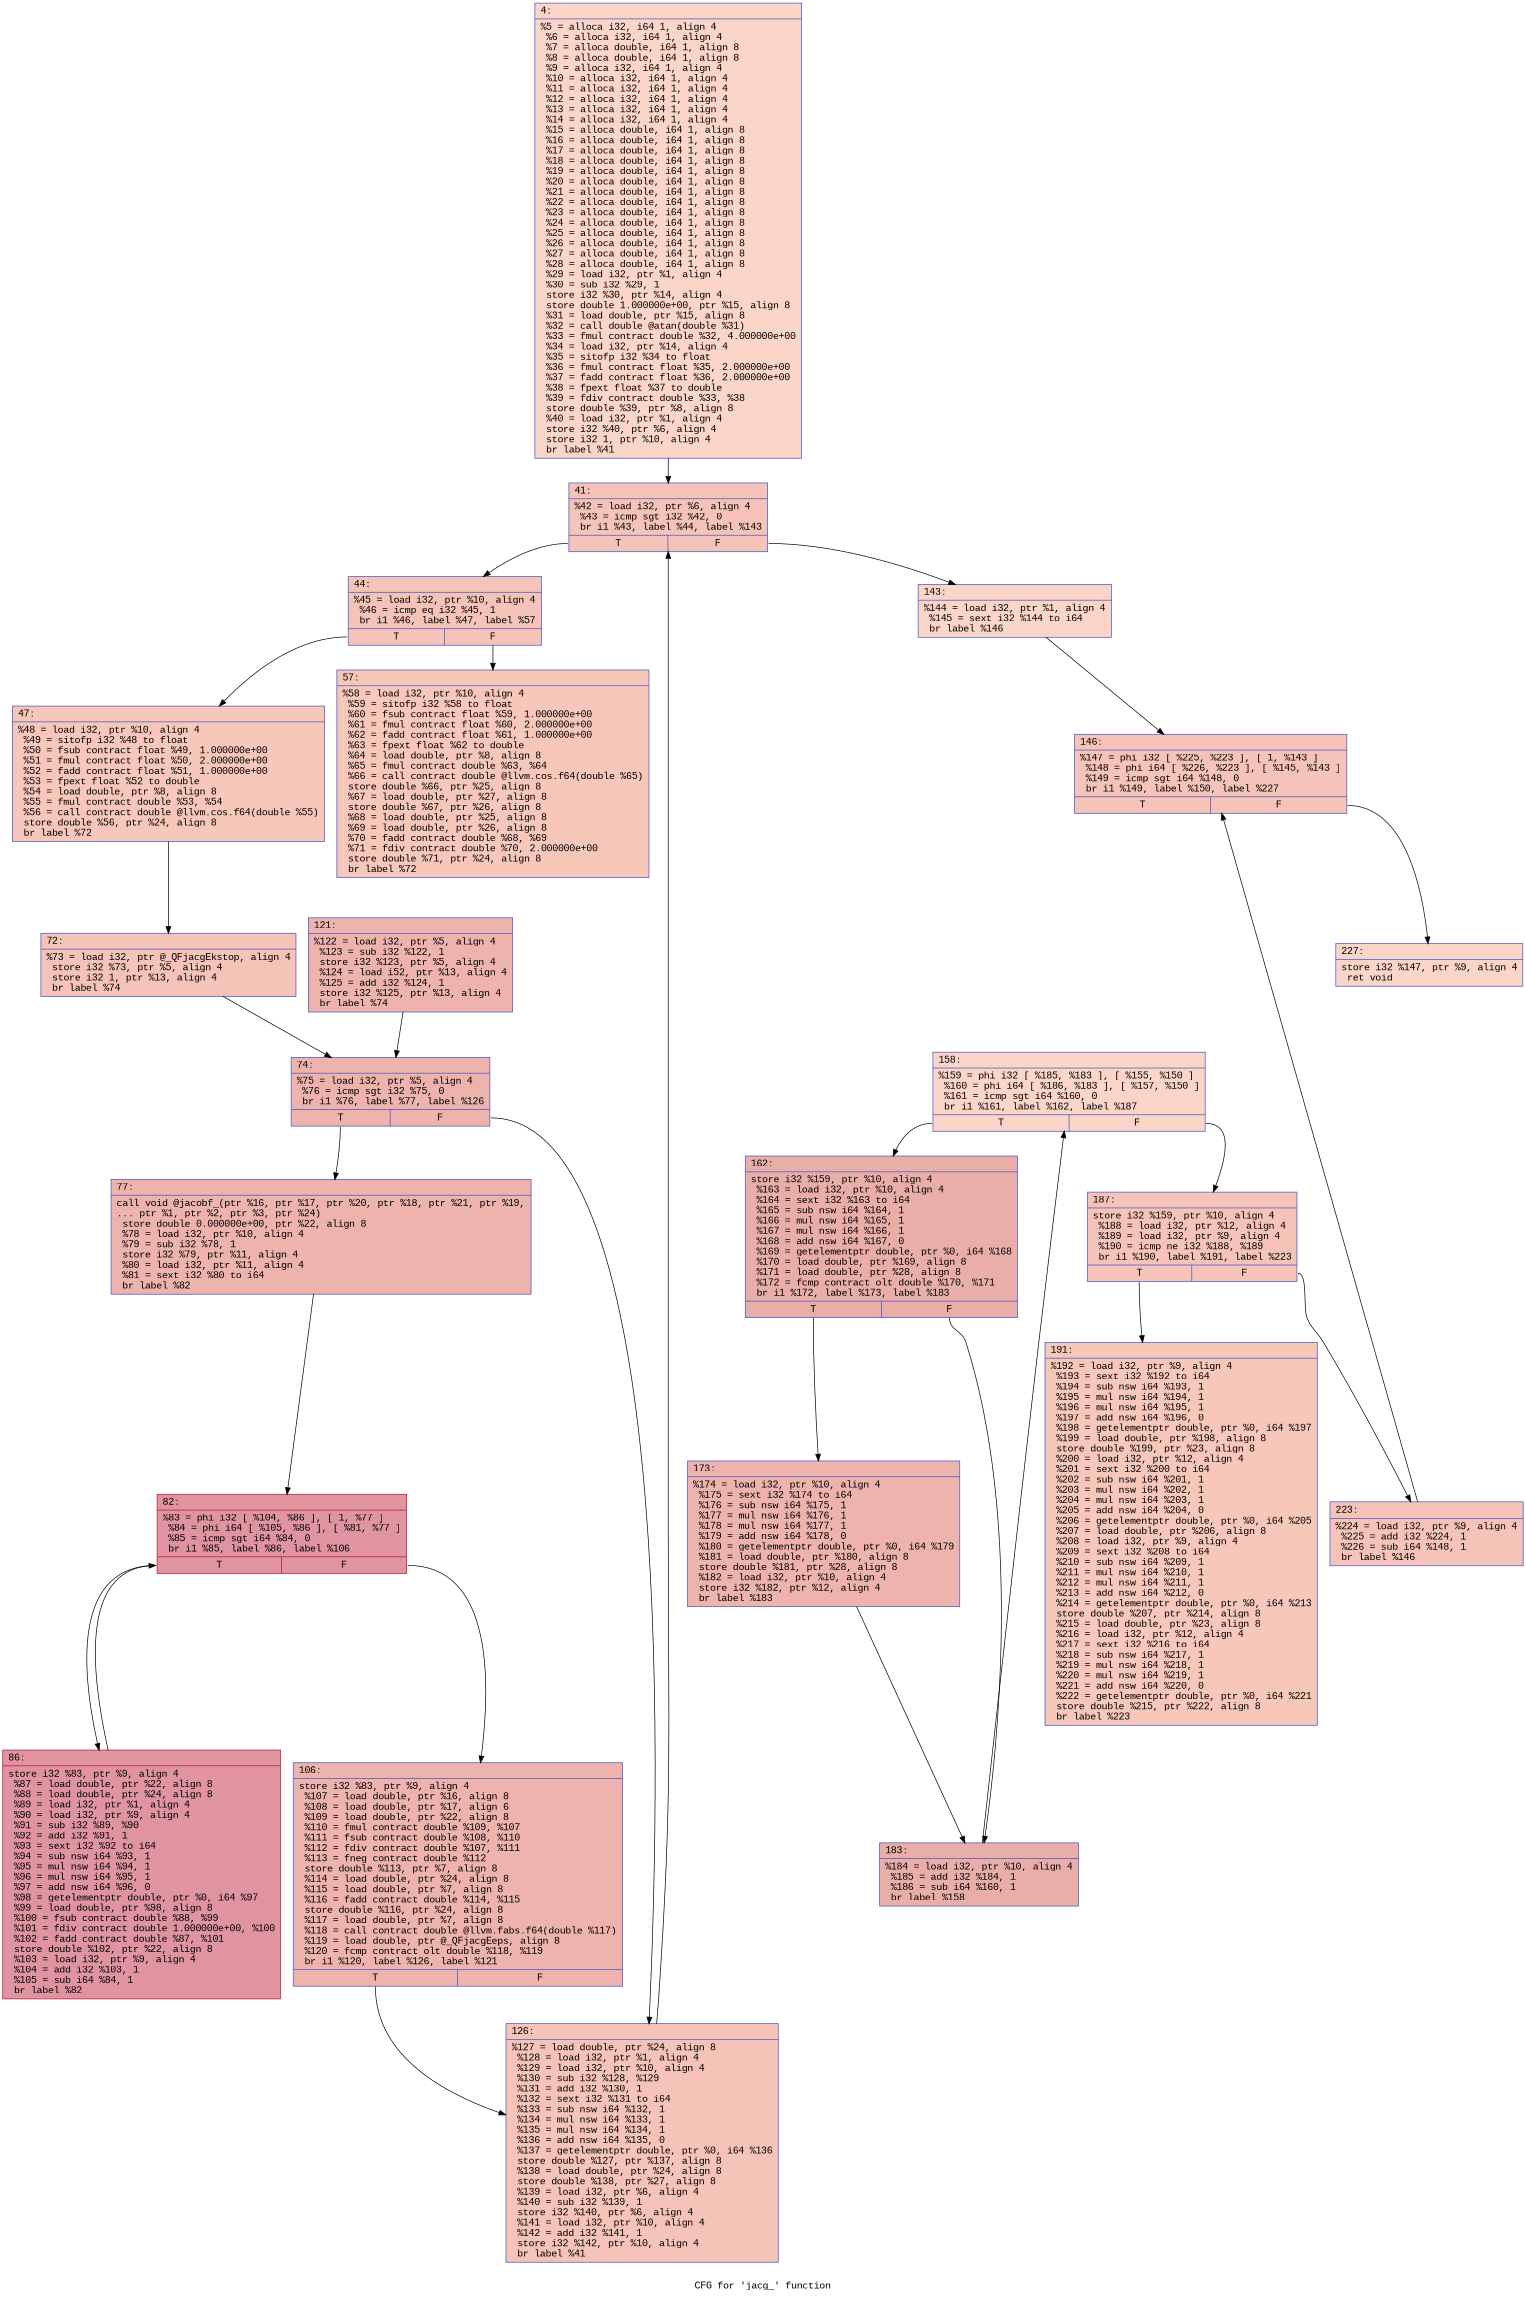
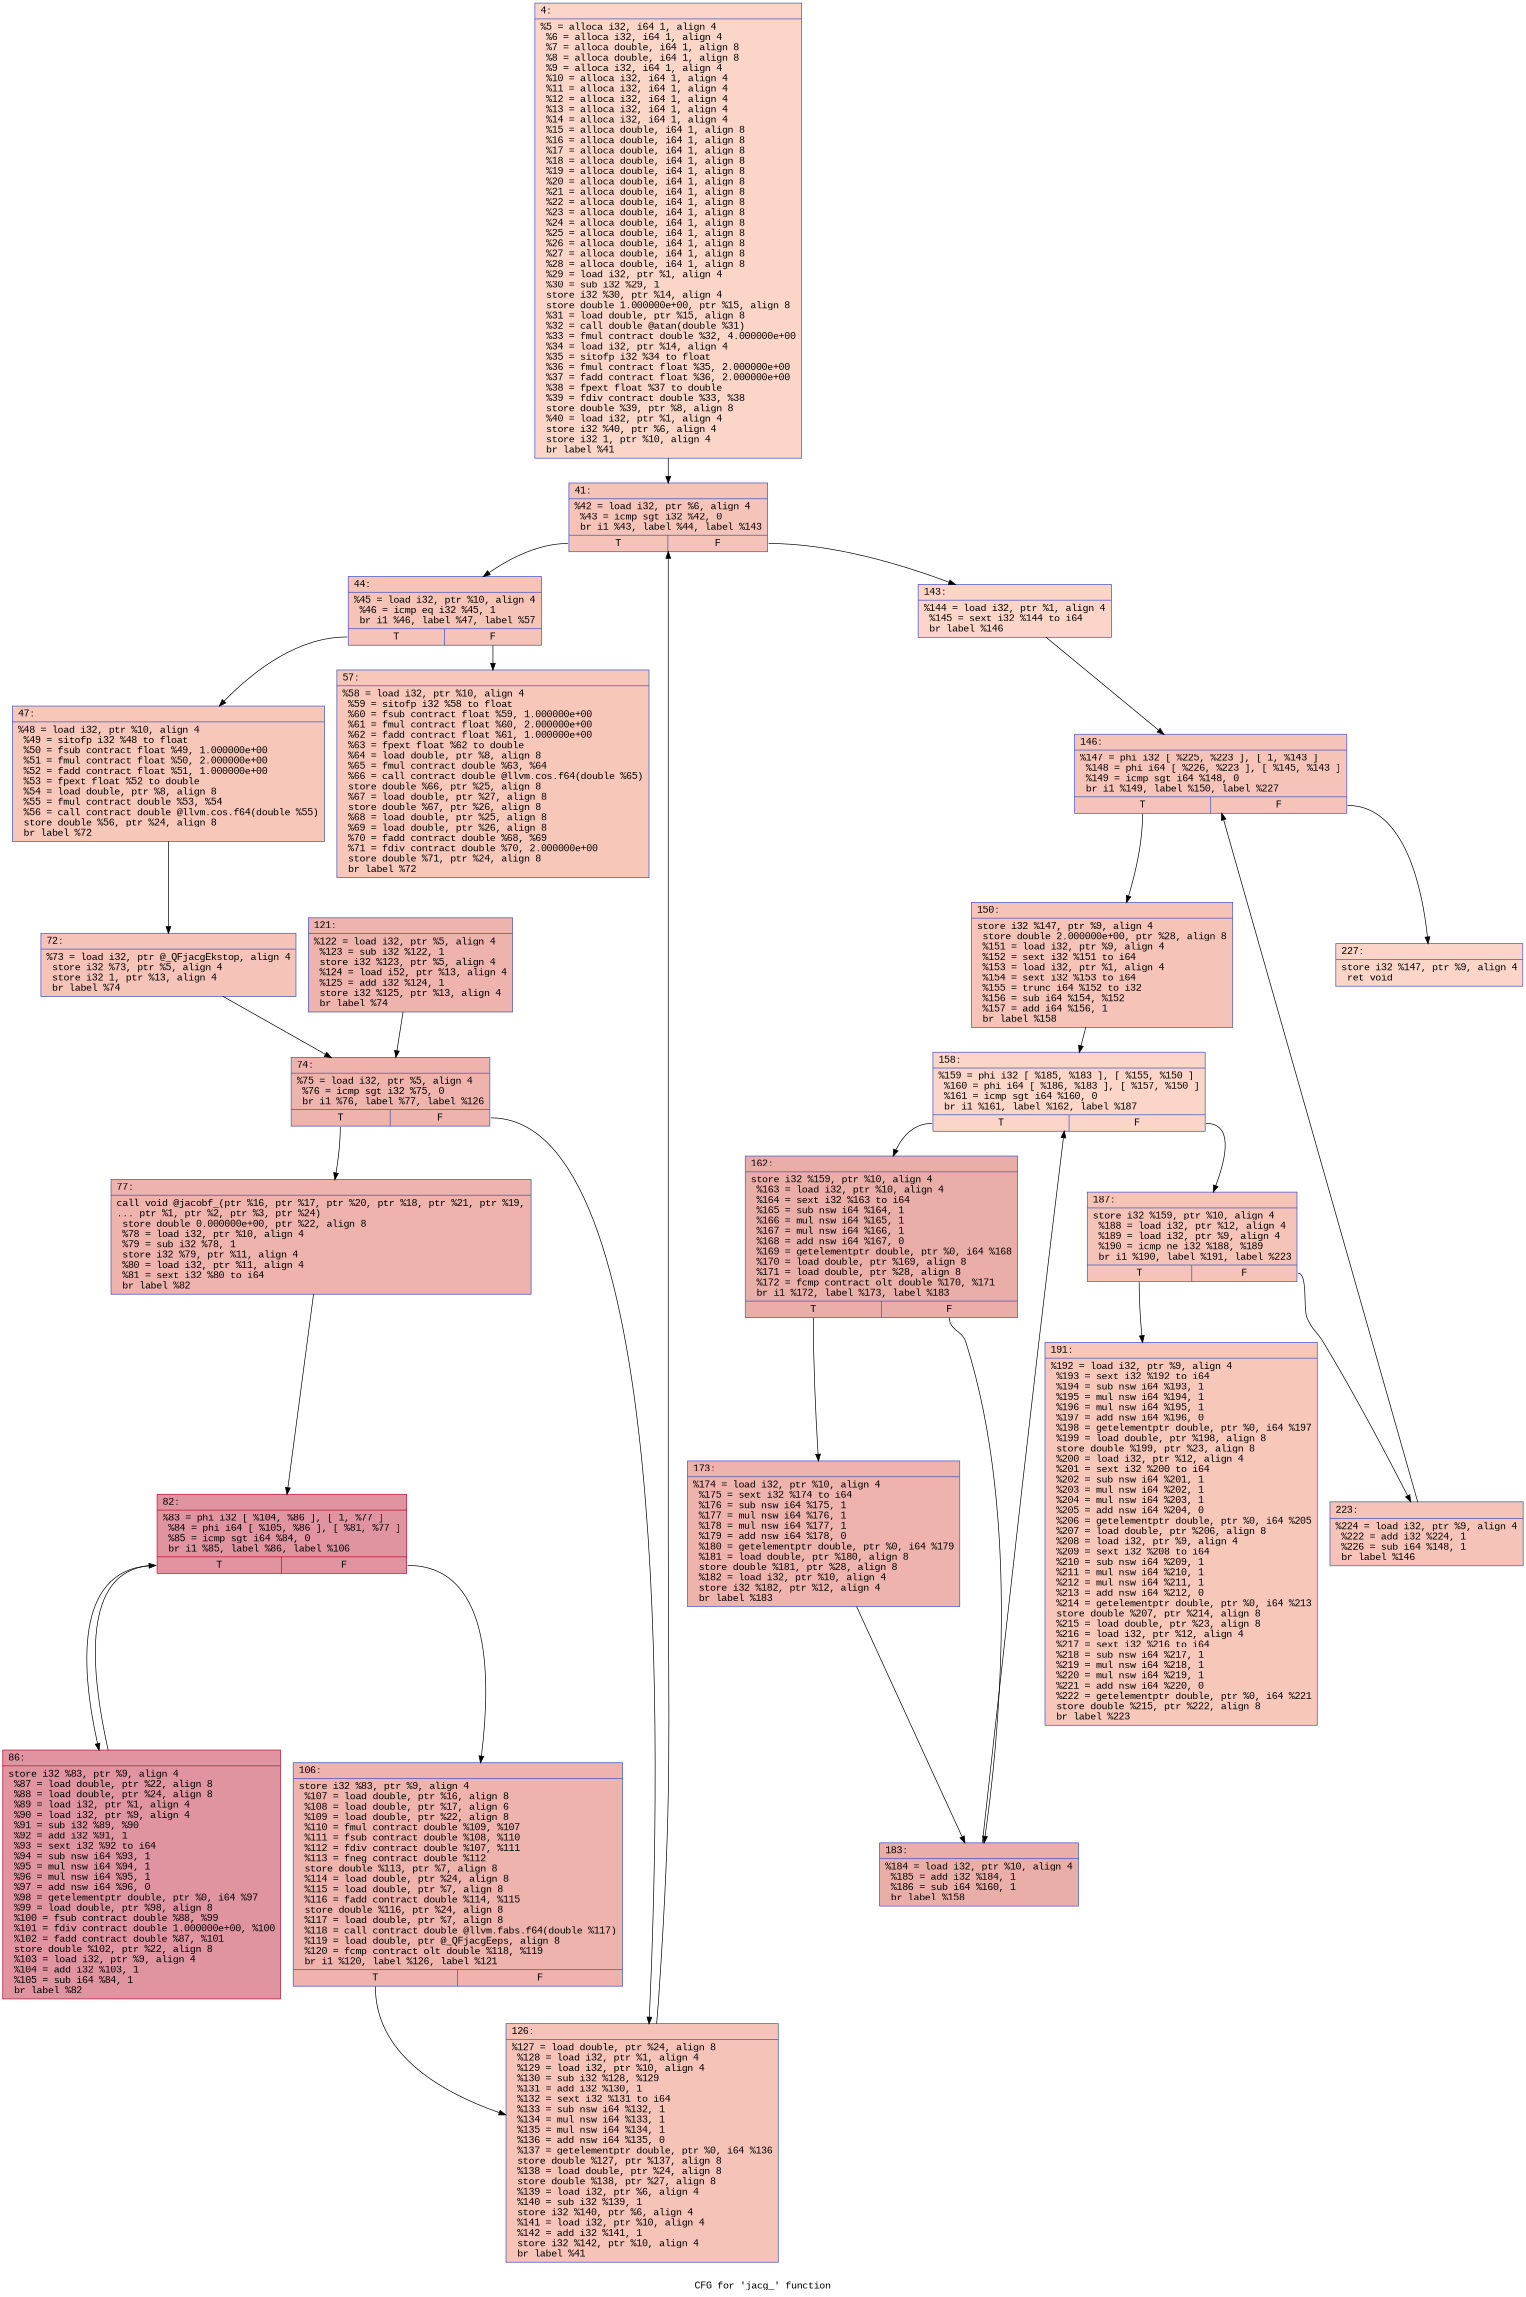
node "150:": added
node "223:": text "%225 = add i32 %224, 1" -> "%222 = add i32 %224, 1"
